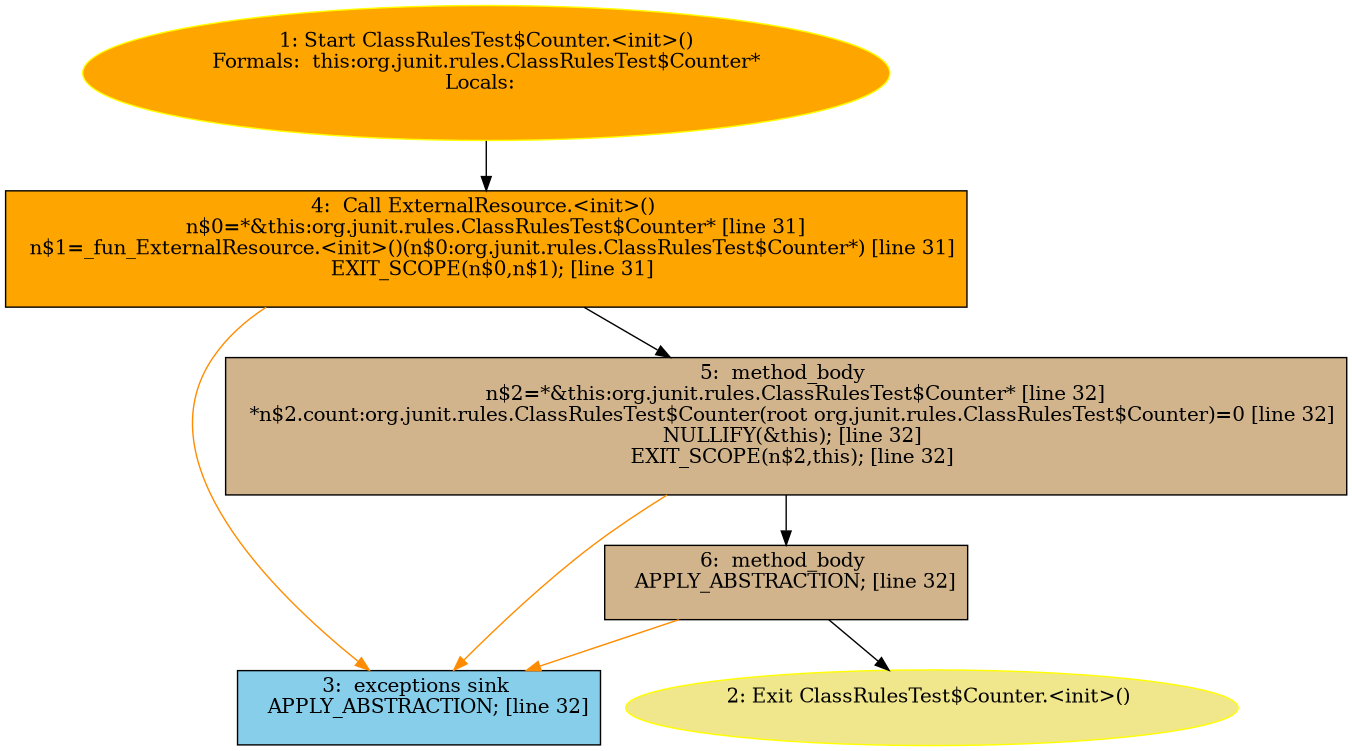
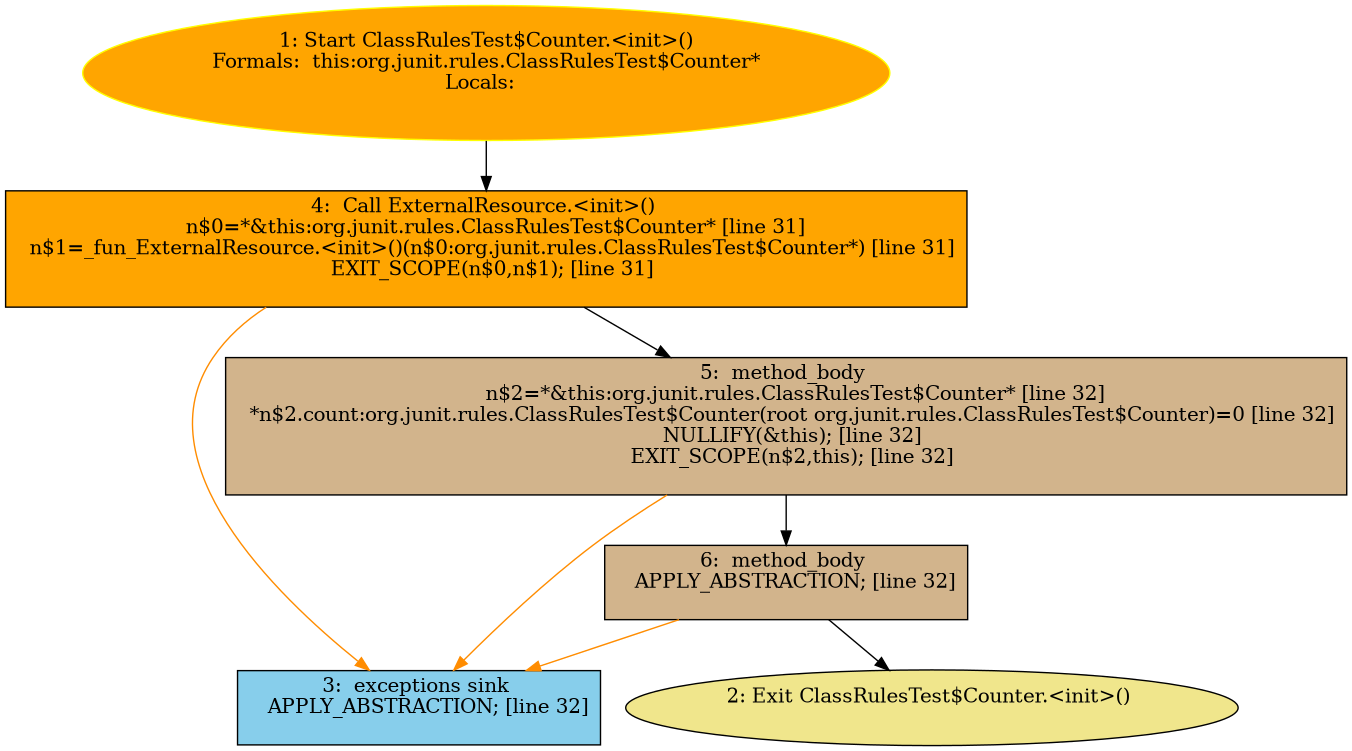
node "2: Exit ClassRulesTest$Counter.<init>()": color yellow -> black
